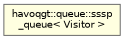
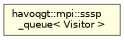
node "havoqgt::queue::sssp _queue< Visitor >": label "havoqgt::queue::sssp _queue< Visitor >" -> "havoqgt::mpi::sssp _queue< Visitor >"
